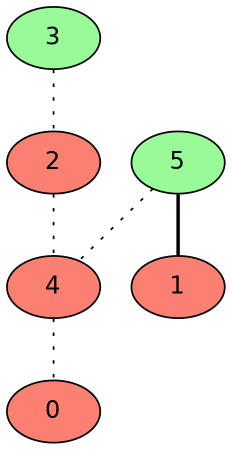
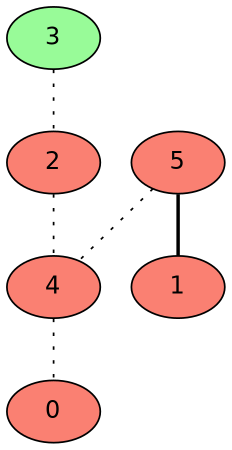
node "5": fillcolor palegreen -> salmon
